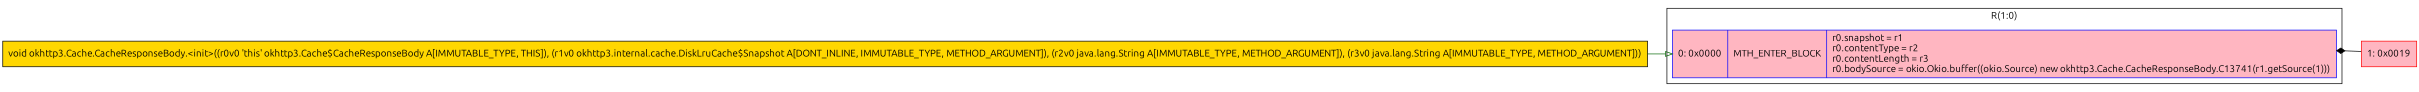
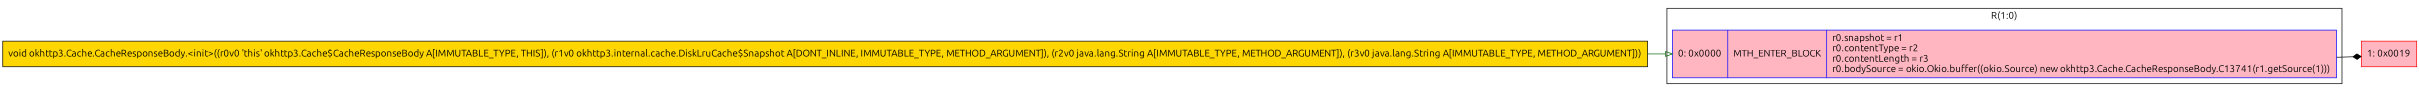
edge "1: 0x0019" -> "0: 0x0000": reversed
